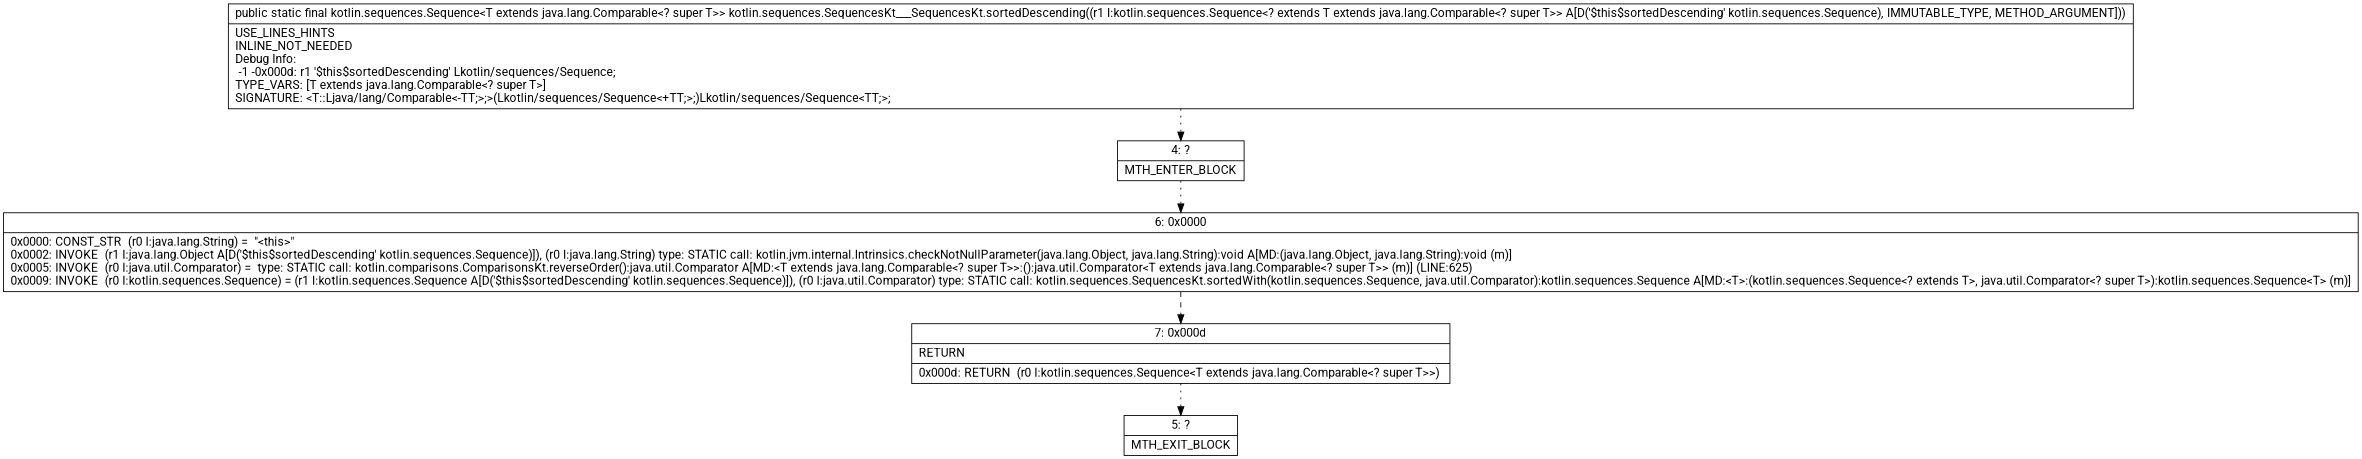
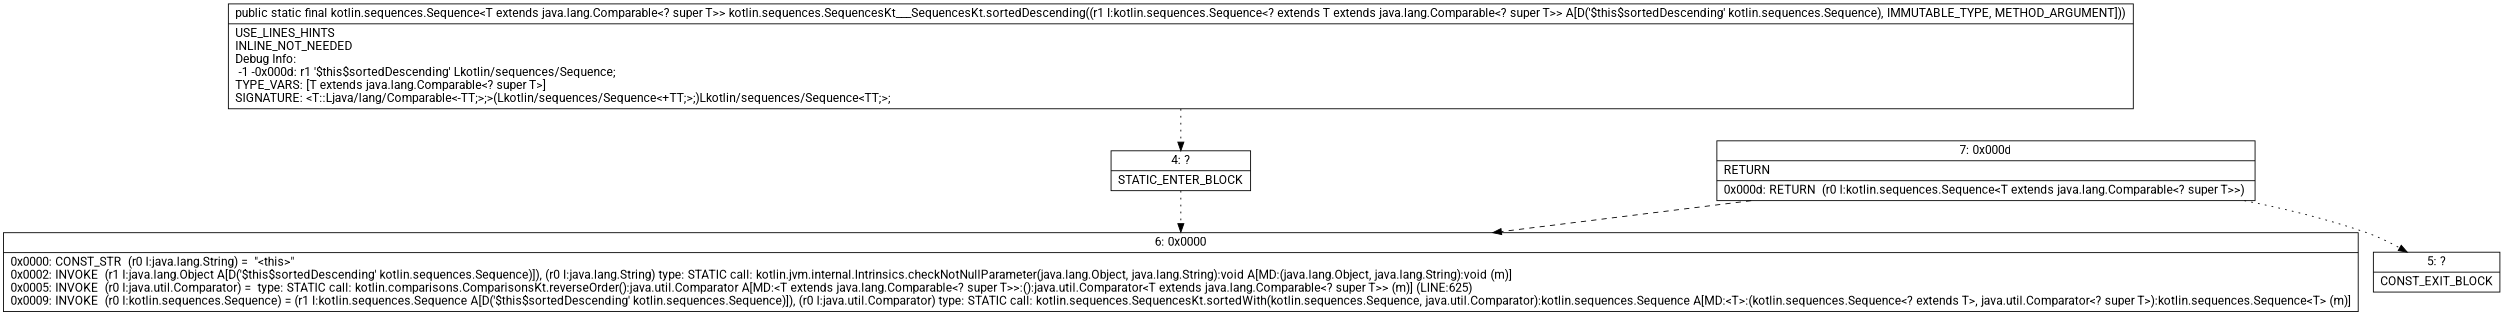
node "4: ?": text "MTH_ENTER_BLOCK" -> "STATIC_ENTER_BLOCK"
edge "6: 0x0000" -> "7: 0x000d": reversed
node "5: ?": text "MTH_EXIT_BLOCK" -> "CONST_EXIT_BLOCK"
